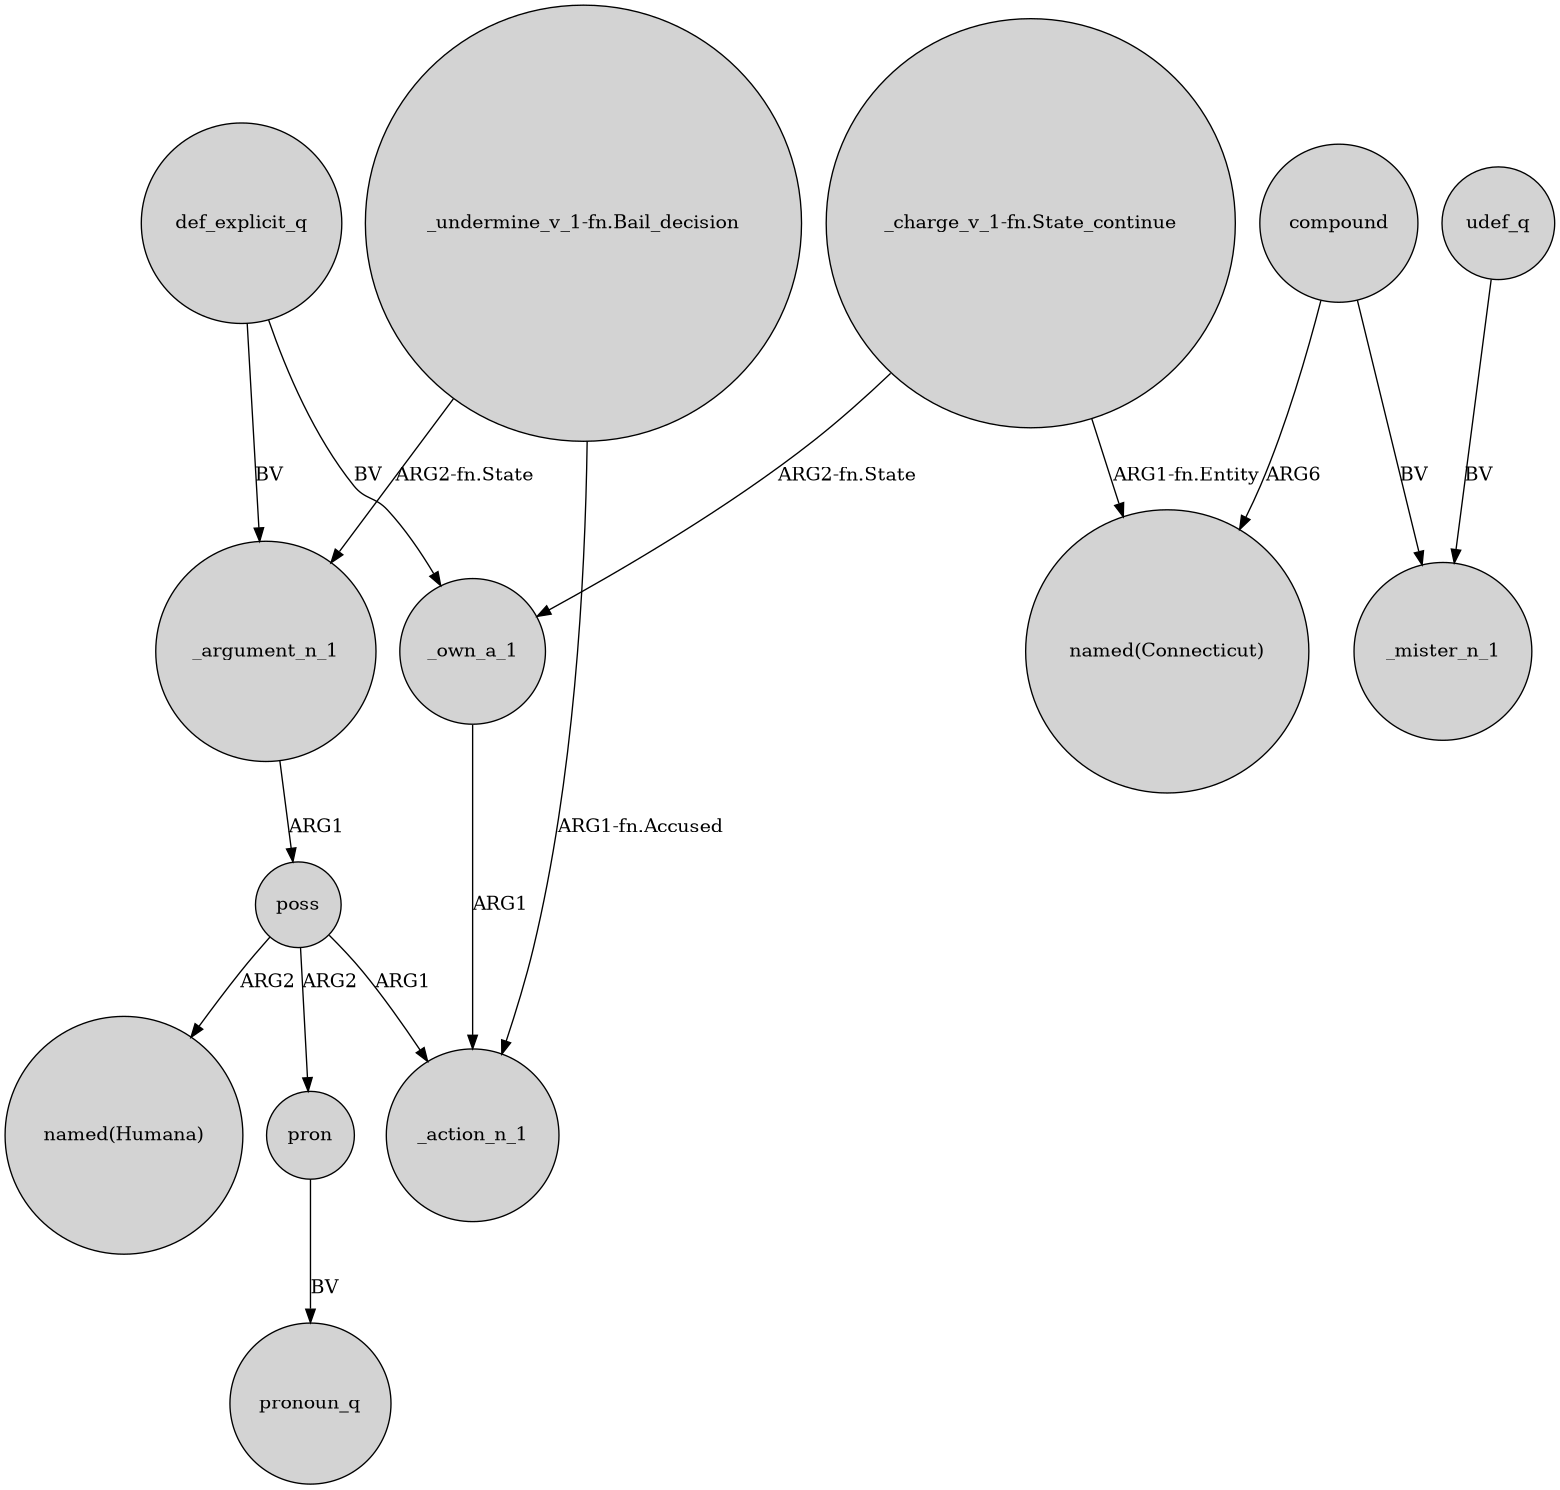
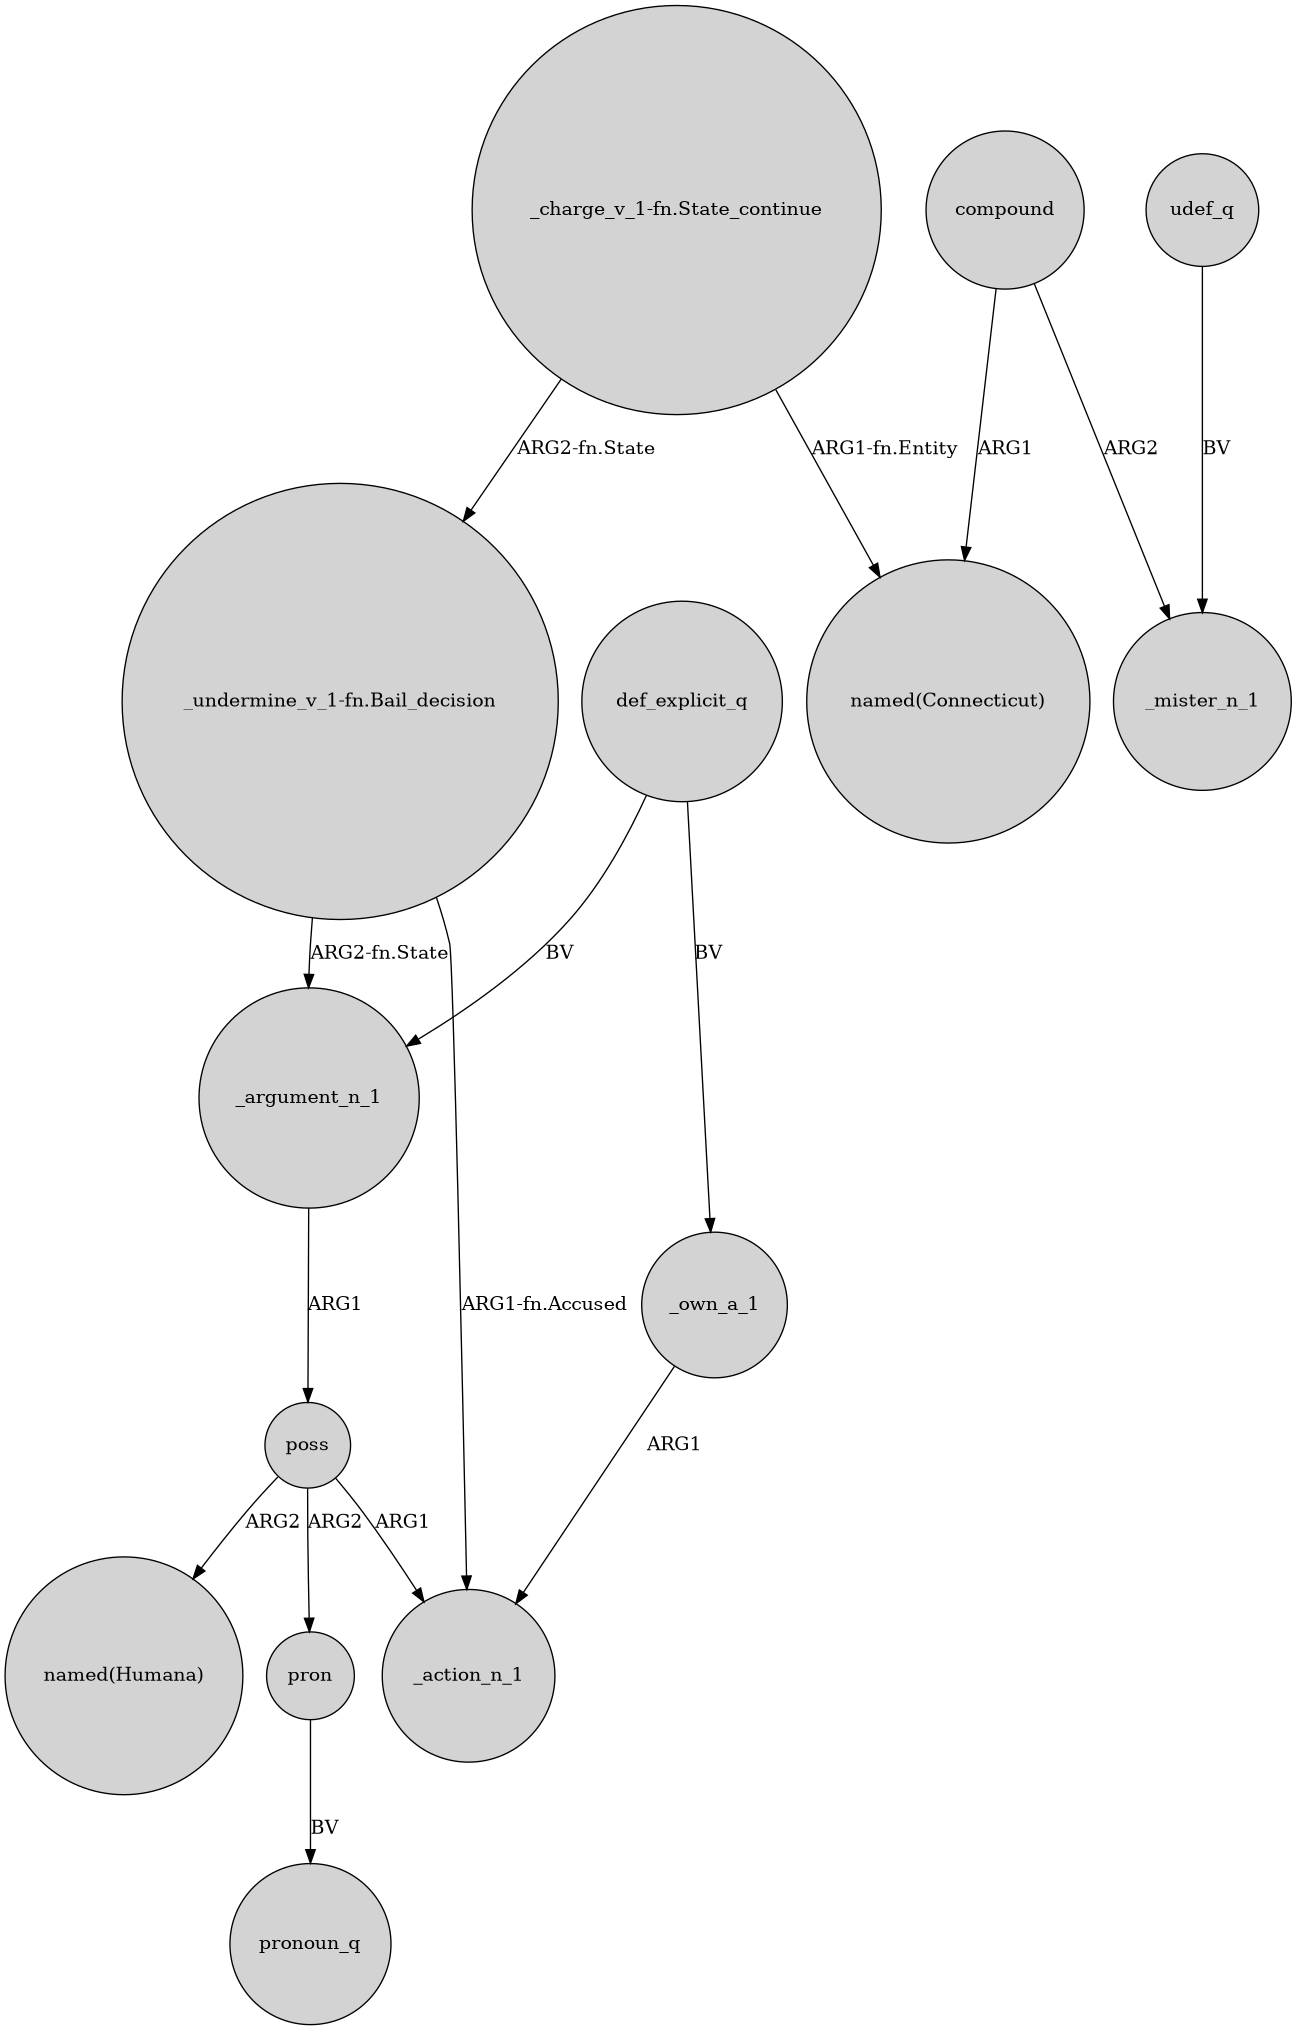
edge "compound" -> "named(Connecticut)": label "ARG6" -> "ARG1"
edge "compound" -> "_mister_n_1": label "BV" -> "ARG2"
edge "_charge_v_1-fn.State_continue" -> "_own_a_1": now "_charge_v_1-fn.State_continue" -> "_undermine_v_1-fn.Bail_decision"
